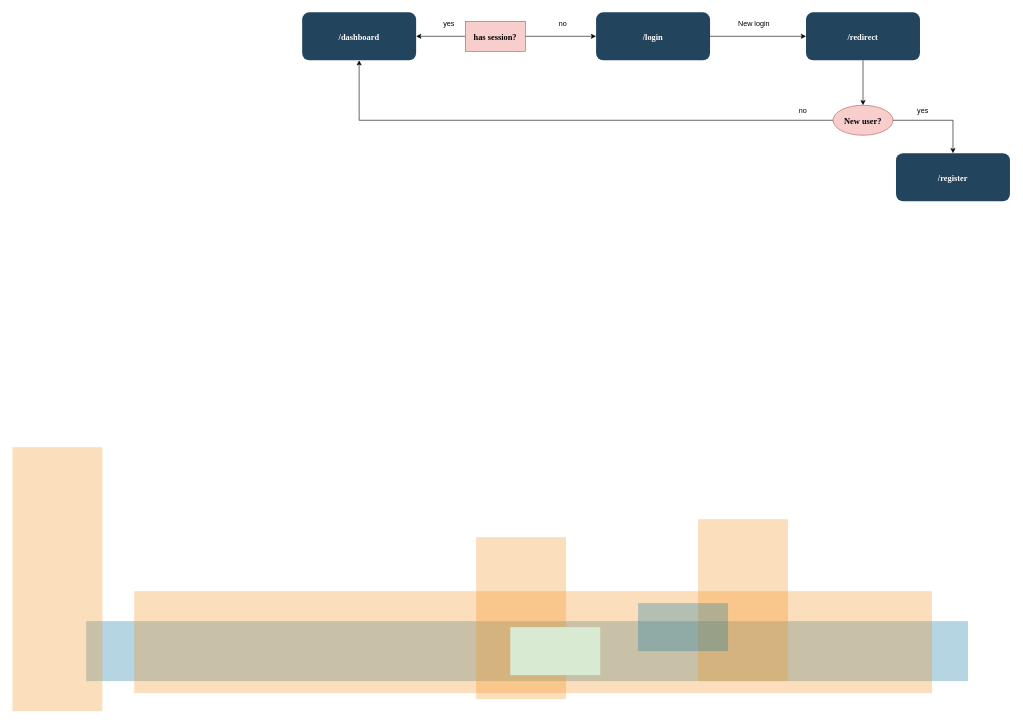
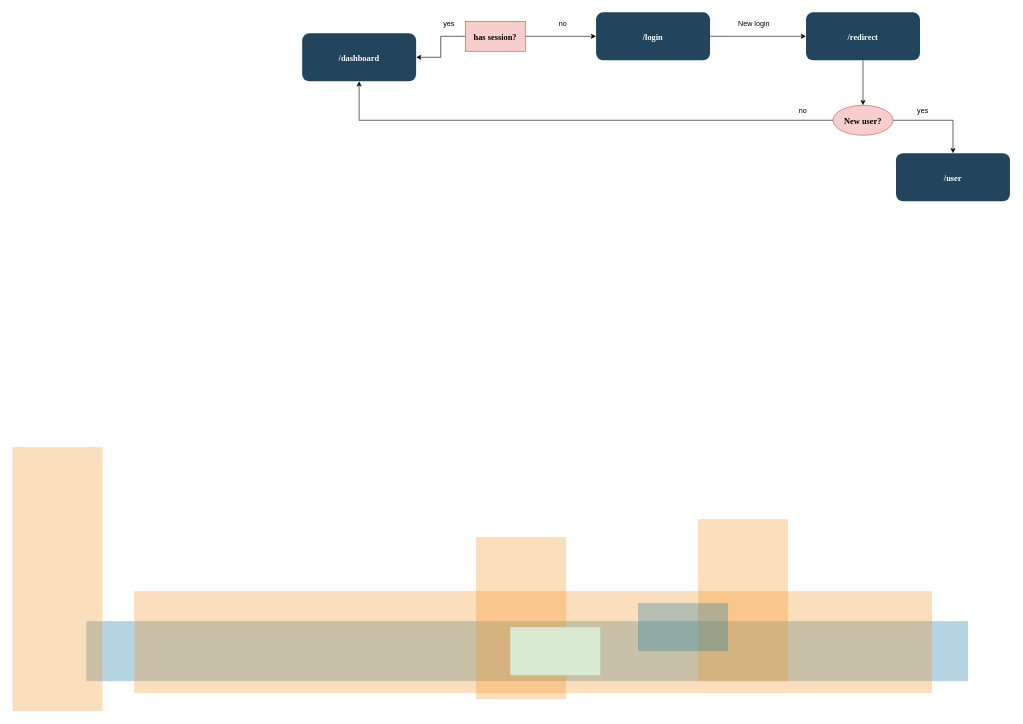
node "/dashboard": moved (359, 36) -> (359, 57)
node "/register": label "/register" -> "/user"
